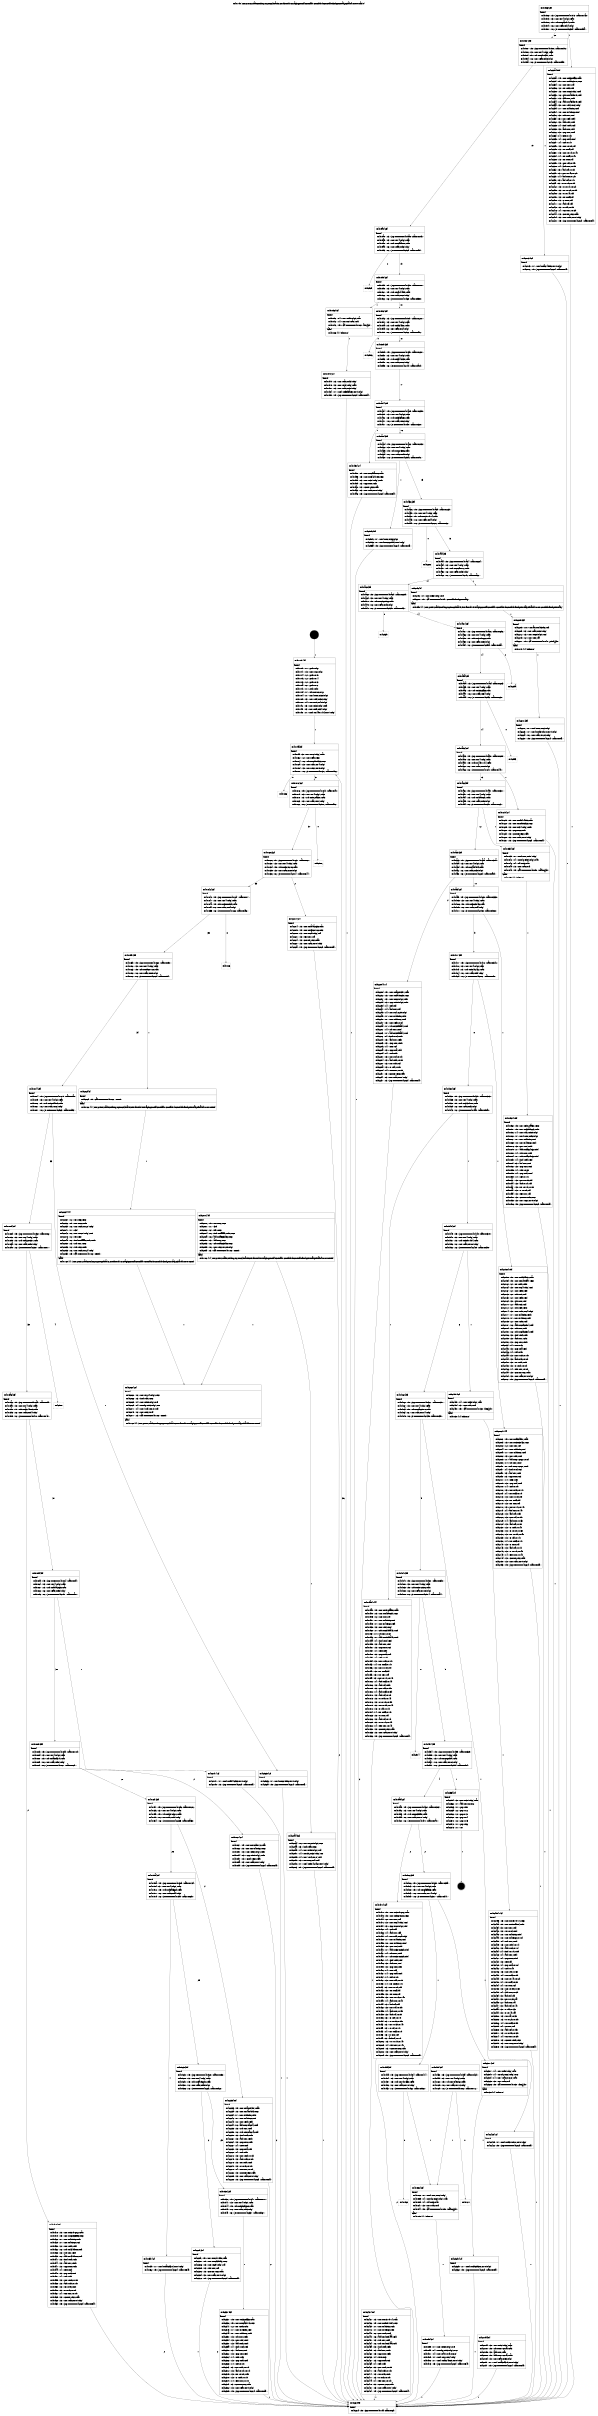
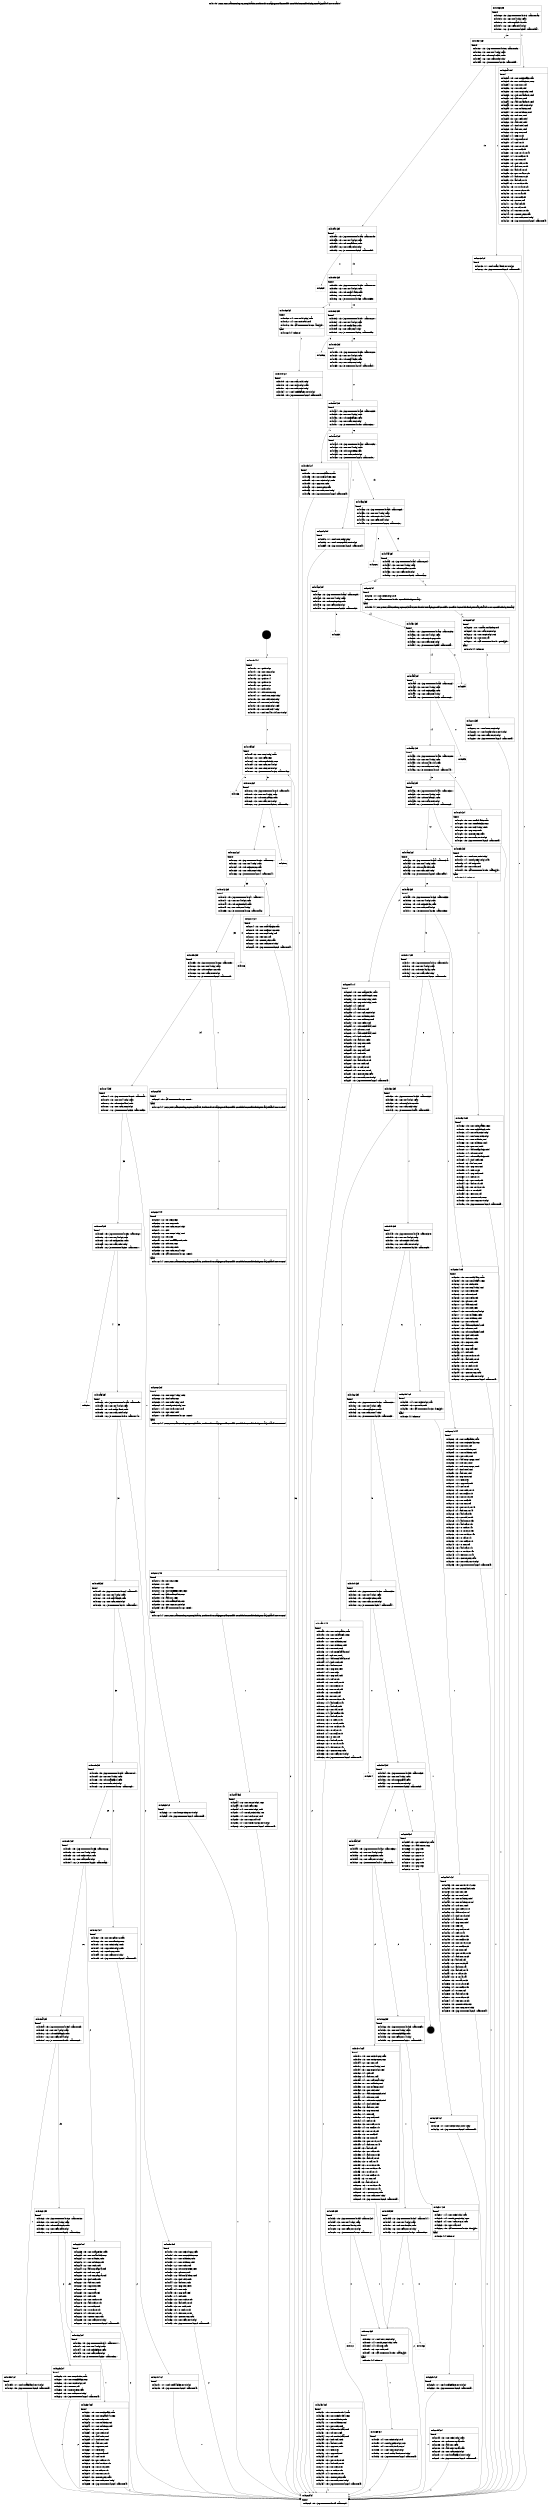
edge "0x40207c [40]" -> "0x402060 [28]": reversed
